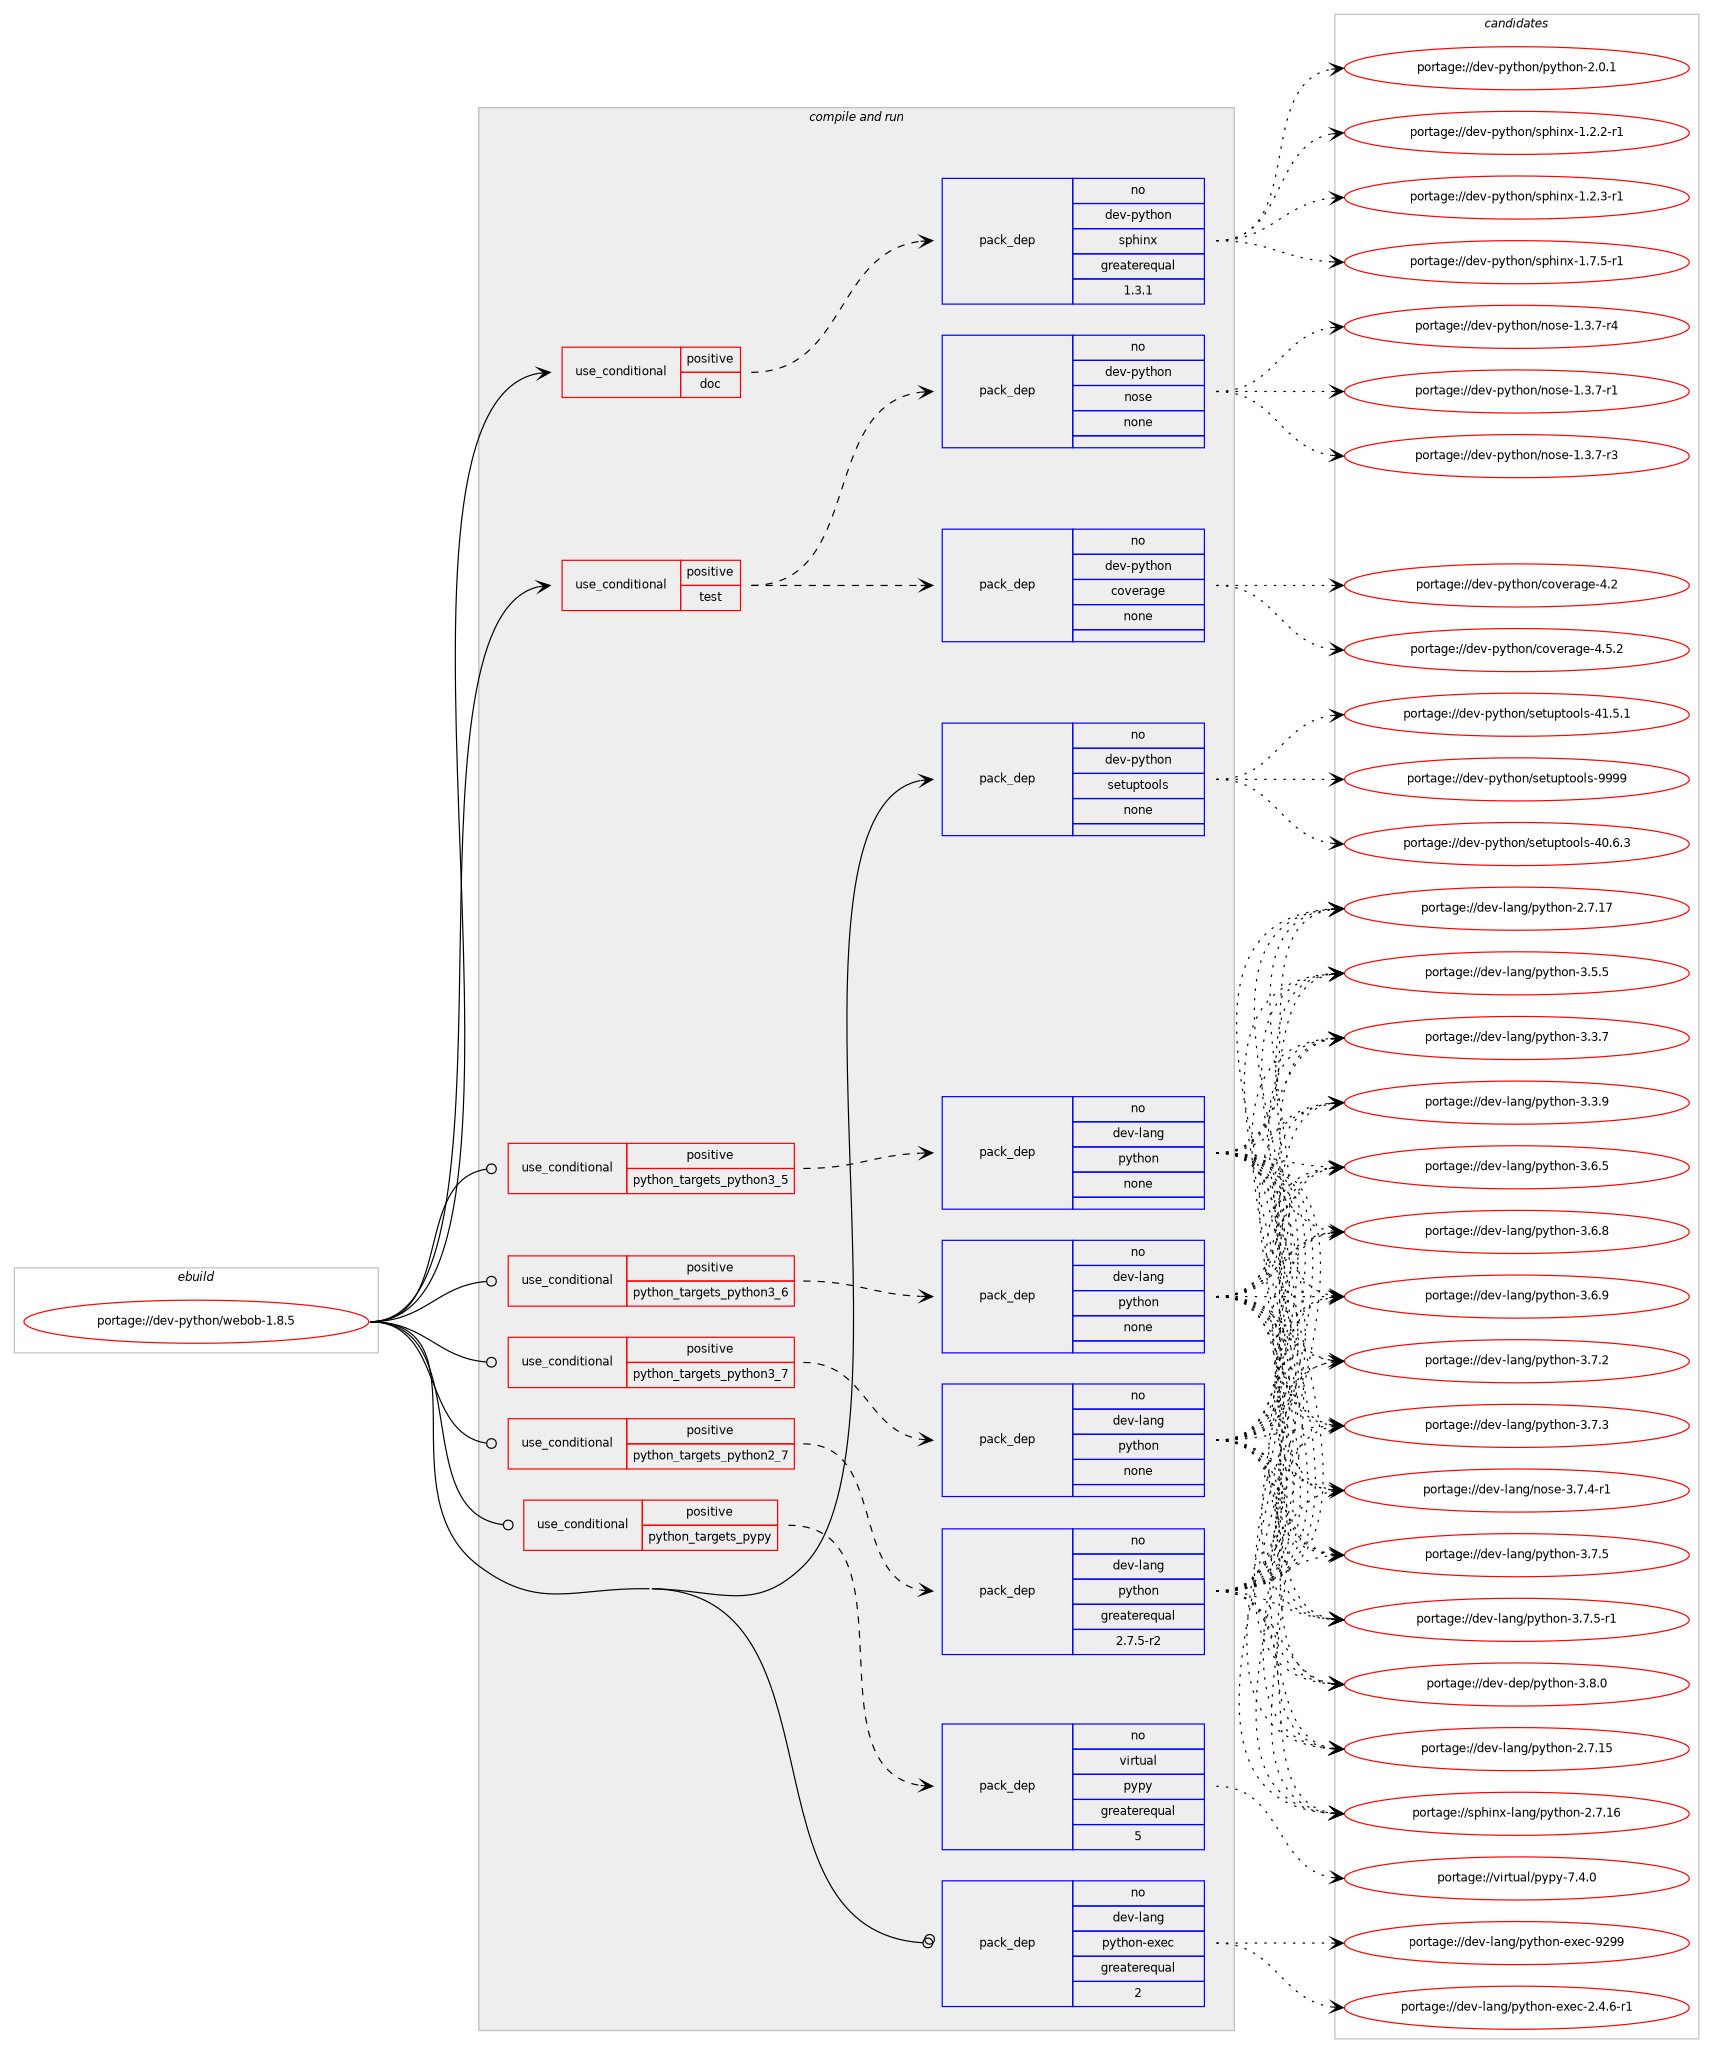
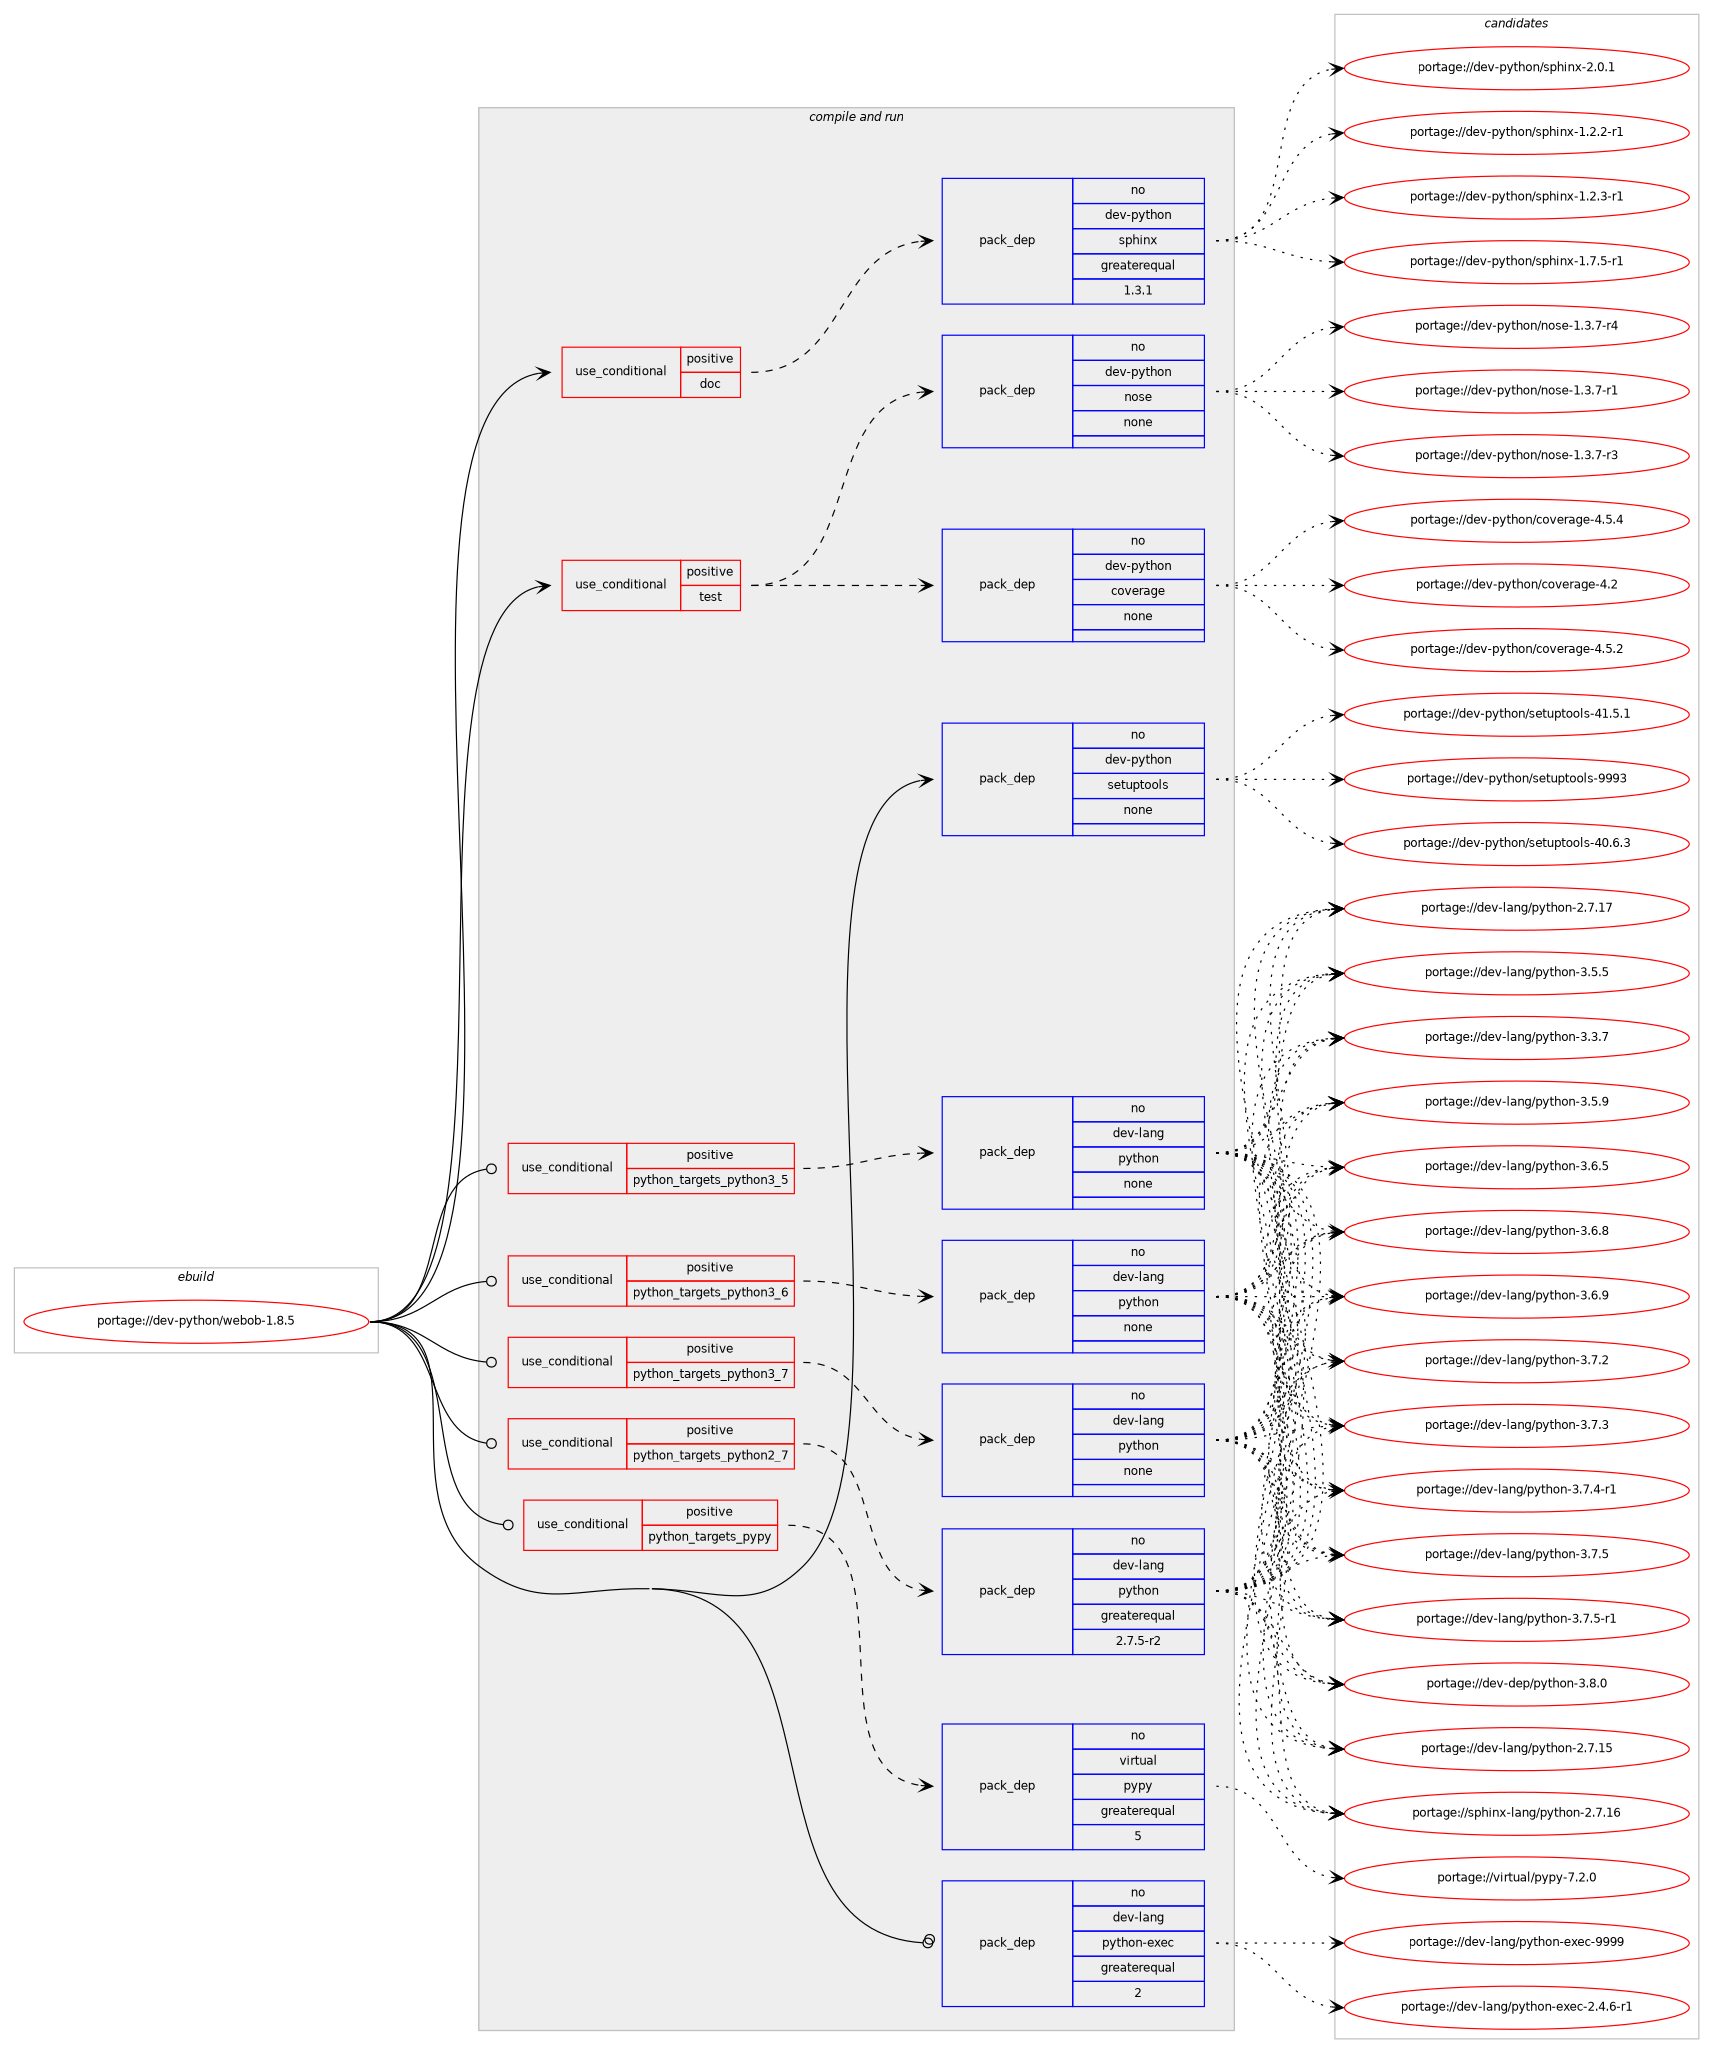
node "portage://dev-python/python-2.0.1": label "portage://dev-python/python-2.0.1" -> "portage://dev-python/sphinx-2.0.1"
node "portage://dev-python/coverage-4.5.4": added
node "portage://dev-python/setuptools-9999": label "portage://dev-python/setuptools-9999" -> "portage://dev-python/setuptools-9993"
node "portage://dev-lang/python-3.3.9": label "portage://dev-lang/python-3.3.9" -> "portage://dev-lang/python-3.5.9"
node "portage://dev-lang/nose-3.7.4-r1": label "portage://dev-lang/nose-3.7.4-r1" -> "portage://dev-lang/python-3.7.4-r1"
node "portage://virtual/pypy-7.4.0": label "portage://virtual/pypy-7.4.0" -> "portage://virtual/pypy-7.2.0"
node "portage://dev-lang/python-exec-9299": label "portage://dev-lang/python-exec-9299" -> "portage://dev-lang/python-exec-9999"
